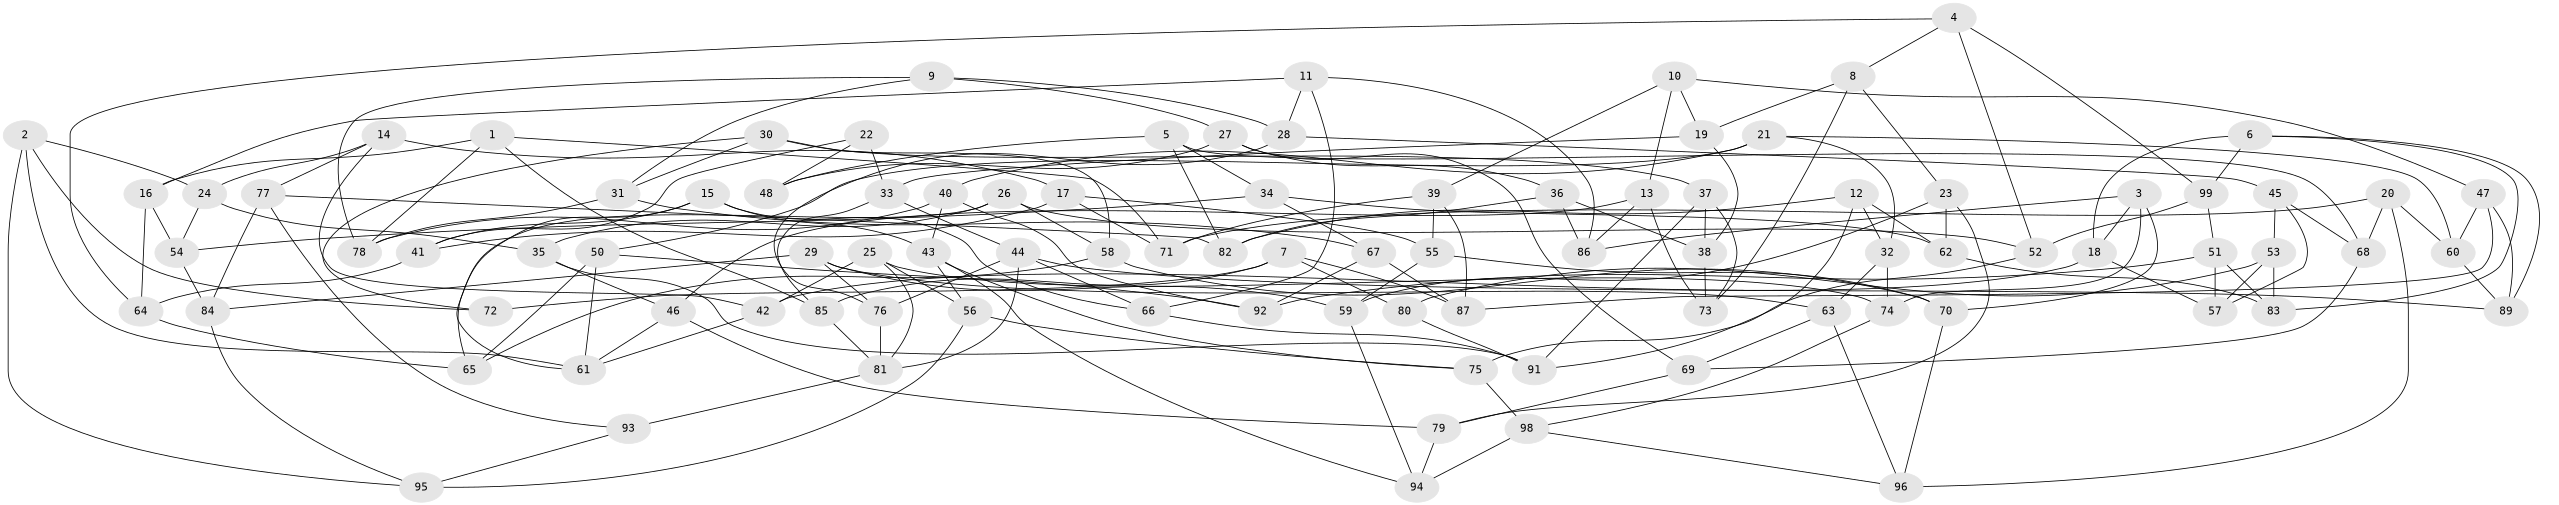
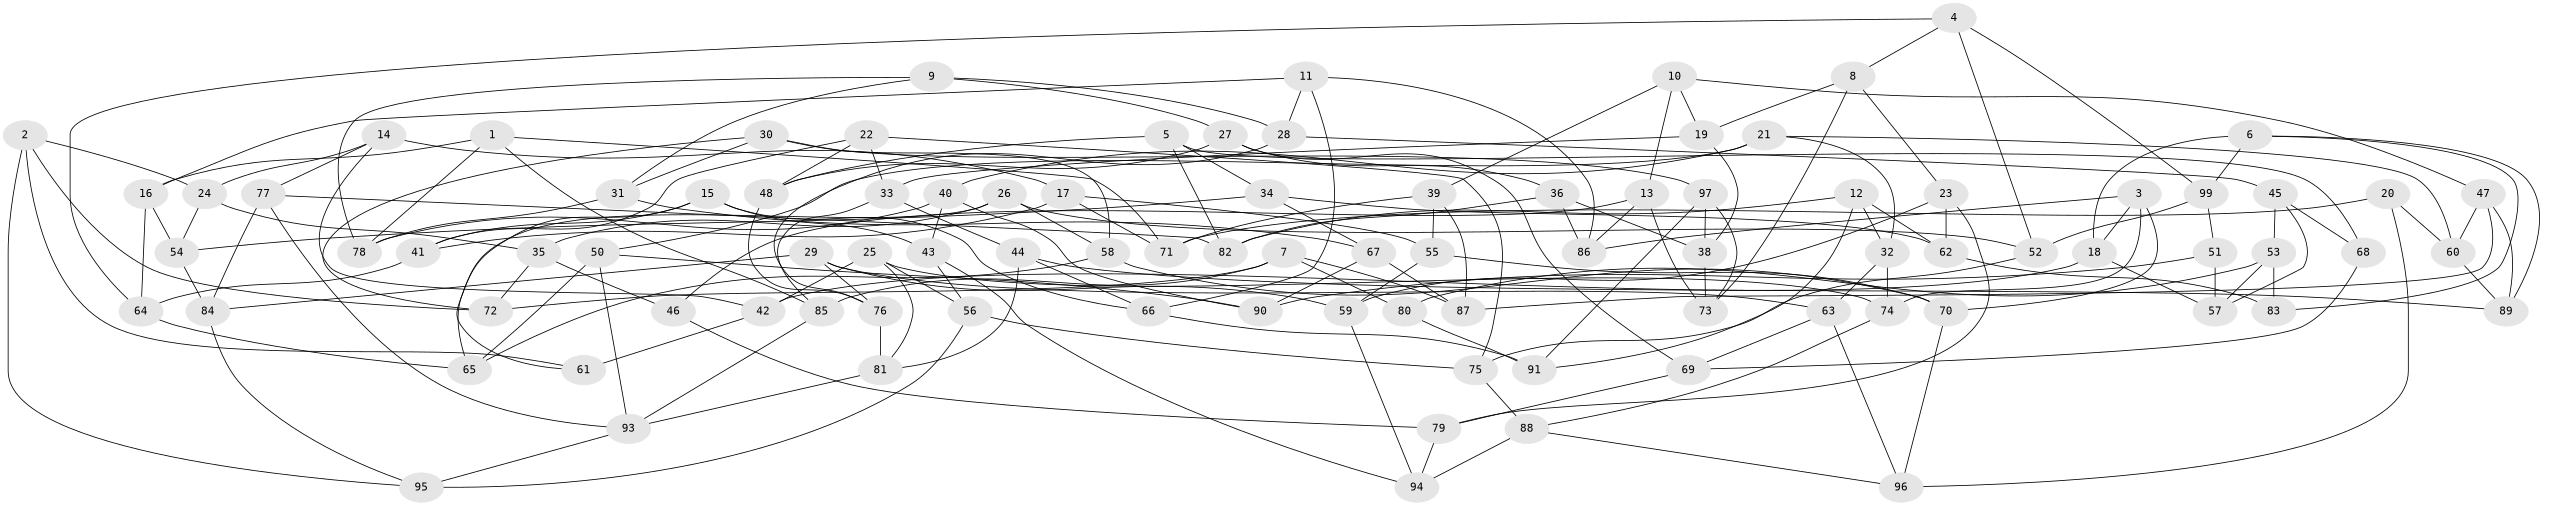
node "37": label "37" -> "97"
edge "20" -- "68": removed
edge "51" -- "83": removed
edge "44" -- "76": now "48" -- "76"
edge "50" -- "61": now "50" -- "93"
node "92": label "92" -> "90"
edge "46" -- "61": removed
edge "85" -- "81": now "85" -- "93"
edge "43" -- "75": now "22" -- "75"
edge "35" -- "91": now "35" -- "72"
node "98": label "98" -> "88"
